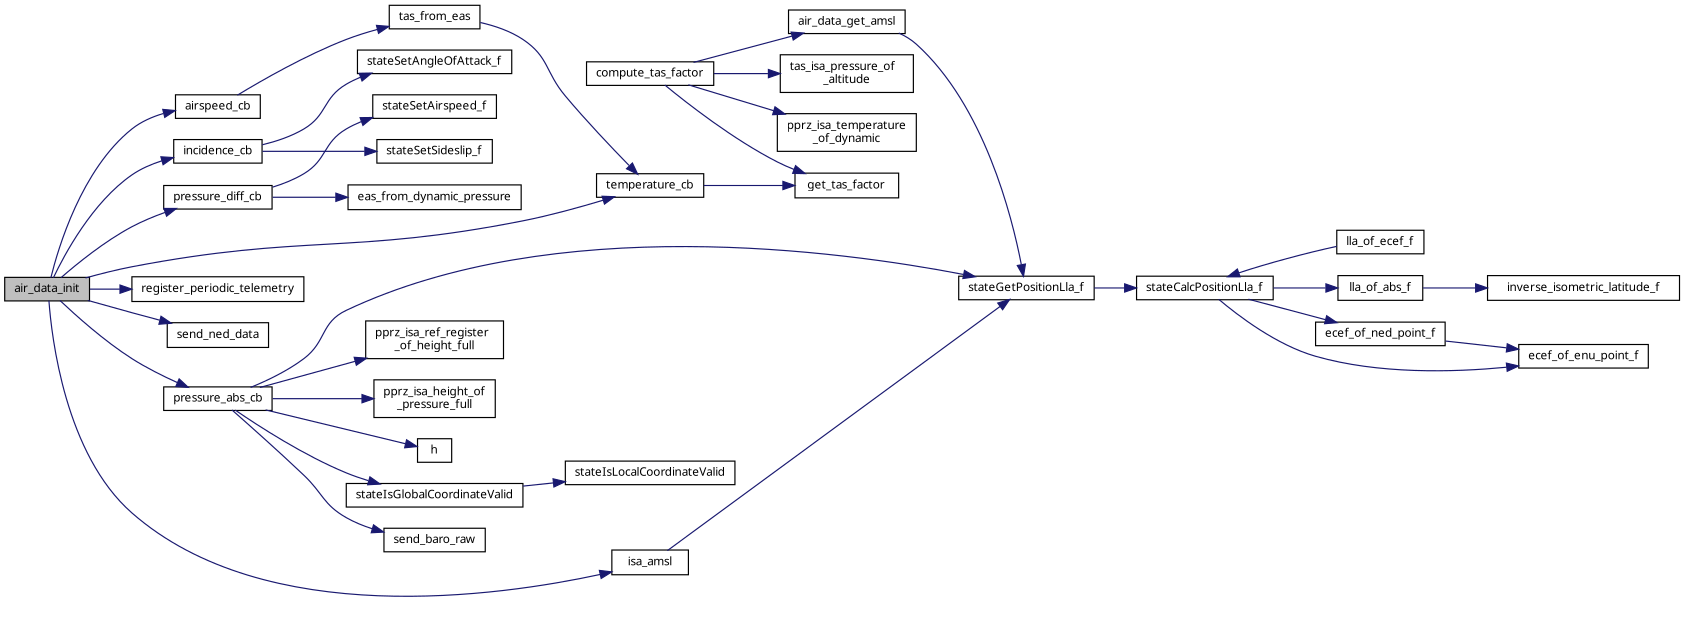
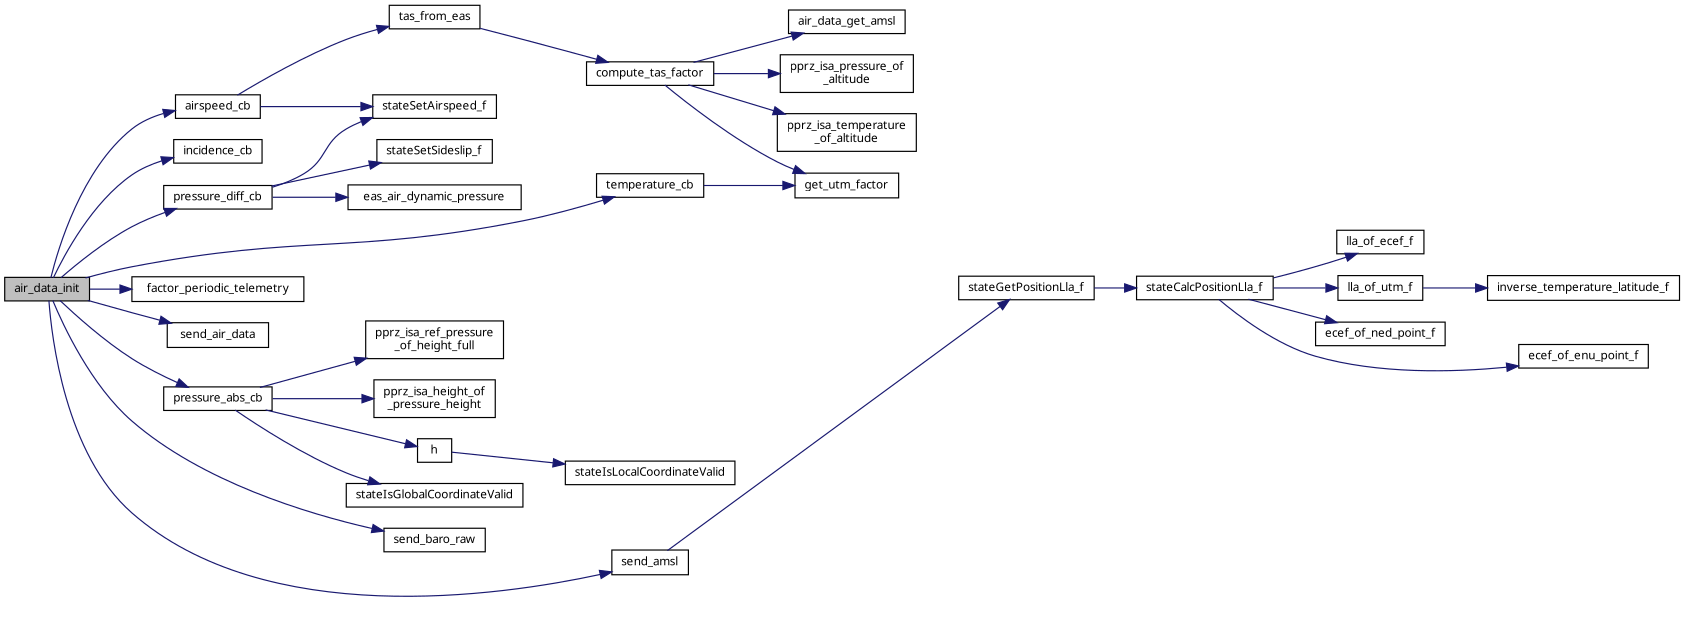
node "stateSetAngleOfAttack_f": removed
node "tas_isa_pressure_of _altitude": label "tas_isa_pressure_of _altitude" -> "pprz_isa_pressure_of _altitude"
edge "tas_from_eas" -> "temperature_cb": now "tas_from_eas" -> "compute_tas_factor"
edge "airspeed_cb" -> "stateSetAirspeed_f": added
node "pprz_isa_temperature _of_dynamic": label "pprz_isa_temperature _of_dynamic" -> "pprz_isa_temperature _of_altitude"
edge "air_data_get_amsl" -> "stateGetPositionLla_f": removed
edge "incidence_cb" -> "stateSetSideslip_f": now "pressure_diff_cb" -> "stateSetSideslip_f"
node "get_tas_factor": label "get_tas_factor" -> "get_utm_factor"
node "eas_from_dynamic_pressure": label "eas_from_dynamic_pressure" -> "eas_air_dynamic_pressure"
edge "pressure_abs_cb" -> "stateGetPositionLla_f": removed
edge "lla_of_ecef_f" -> "stateCalcPositionLla_f": reversed
node "lla_of_abs_f": label "lla_of_abs_f" -> "lla_of_utm_f"
node "inverse_isometric_latitude_f": label "inverse_isometric_latitude_f" -> "inverse_temperature_latitude_f"
node "register_periodic_telemetry": label "register_periodic_telemetry" -> "factor_periodic_telemetry"
node "send_ned_data": label "send_ned_data" -> "send_air_data"
node "pprz_isa_ref_register _of_height_full": label "pprz_isa_ref_register _of_height_full" -> "pprz_isa_ref_pressure _of_height_full"
edge "ecef_of_ned_point_f" -> "ecef_of_enu_point_f": removed
node "pprz_isa_height_of _pressure_full": label "pprz_isa_height_of _pressure_full" -> "pprz_isa_height_of _pressure_height"
edge "pressure_abs_cb" -> "send_baro_raw": now "air_data_init" -> "send_baro_raw"
edge "stateIsGlobalCoordinateValid" -> "stateIsLocalCoordinateValid": now "h" -> "stateIsLocalCoordinateValid"
node "isa_amsl": label "isa_amsl" -> "send_amsl"
